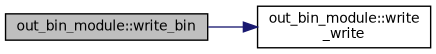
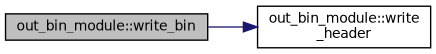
node "out_bin_module::write _write": label "out_bin_module::write _write" -> "out_bin_module::write _header"
